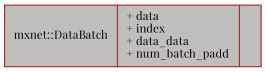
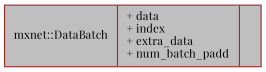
node "mxnet::DataBatch": text "+ data_data" -> "+ extra_data"
